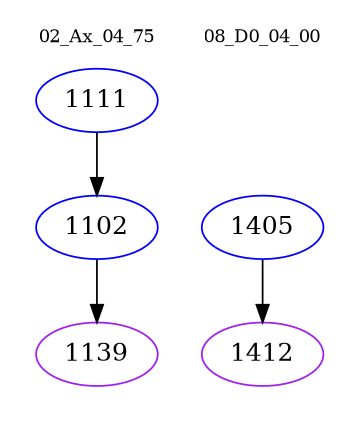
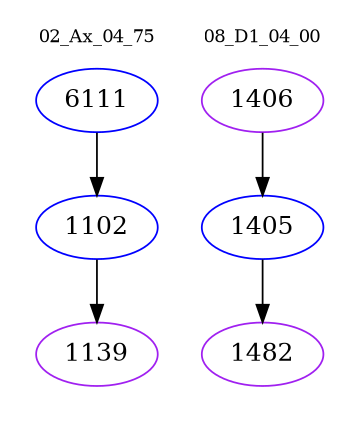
cluster "08_D0_04_00": label "08_D0_04_00" -> "08_D1_04_00"
node "1111": label "1111" -> "6111"
node "1406": added
node "1412": label "1412" -> "1482"
